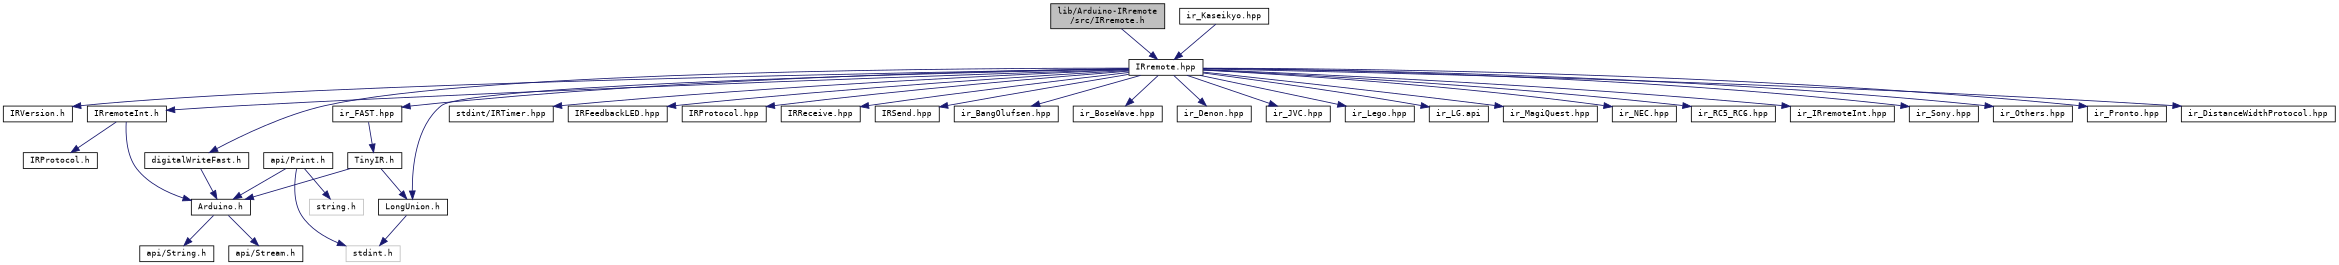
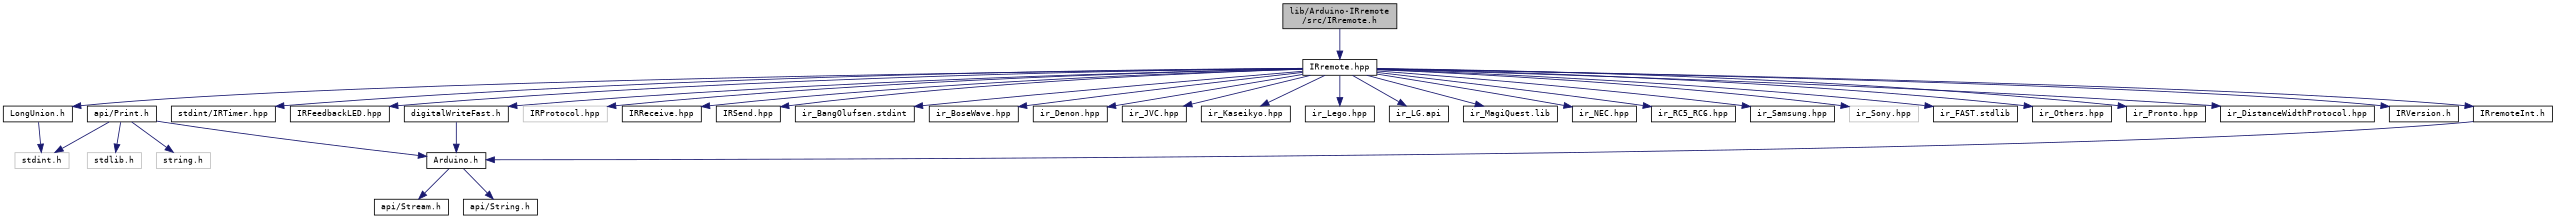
edge "ir_Kaseikyo.hpp" -> "IRremote.hpp": reversed
node "ir_FAST.hpp": label "ir_FAST.hpp" -> "ir_FAST.stdlib"
node "IRProtocol.hpp": color black -> grey75
node "ir_BangOlufsen.hpp": label "ir_BangOlufsen.hpp" -> "ir_BangOlufsen.stdint"
node "ir_MagiQuest.hpp": label "ir_MagiQuest.hpp" -> "ir_MagiQuest.lib"
node "ir_IRremoteInt.hpp": label "ir_IRremoteInt.hpp" -> "ir_Samsung.hpp"
node "ir_Sony.hpp": color black -> grey75
node "IRProtocol.h": removed
node "stdlib.h": added
node "TinyIR.h": removed
